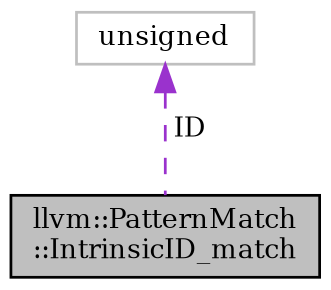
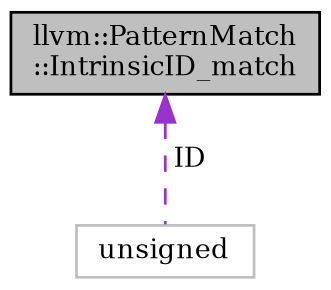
edge "llvm::PatternMatch ::IntrinsicID_match" -> "unsigned": reversed
